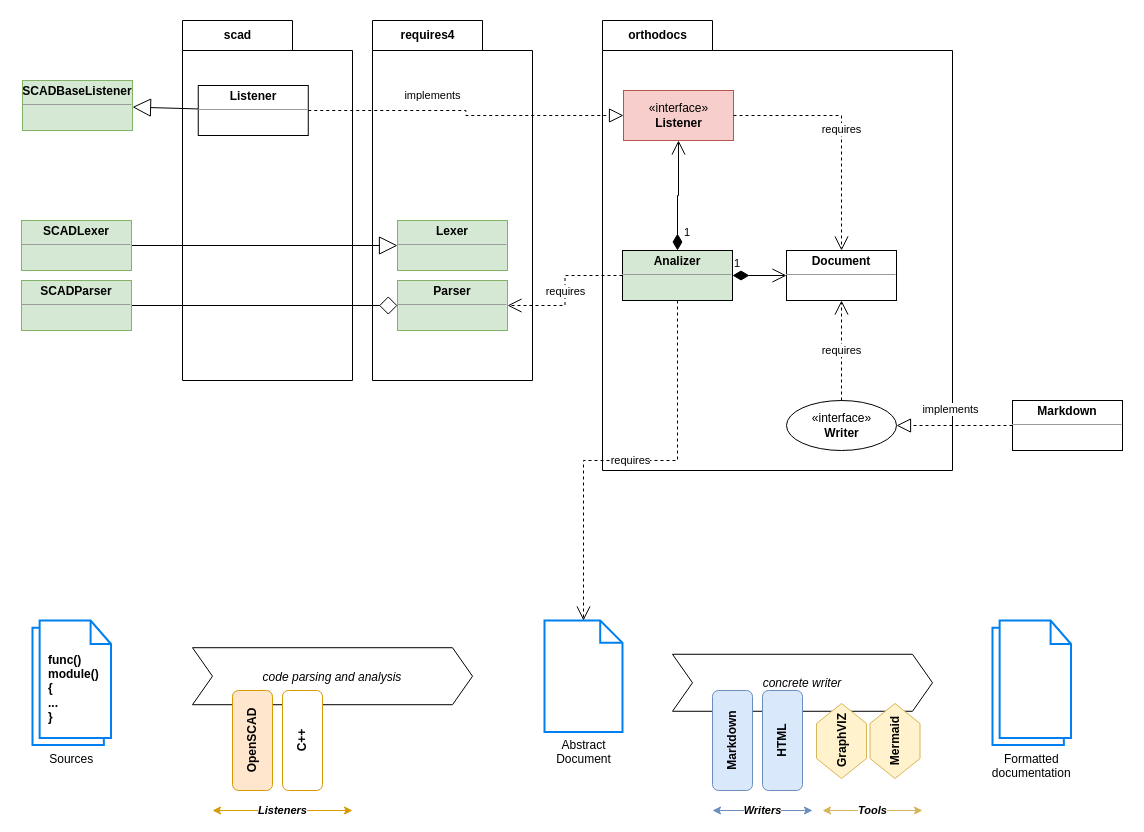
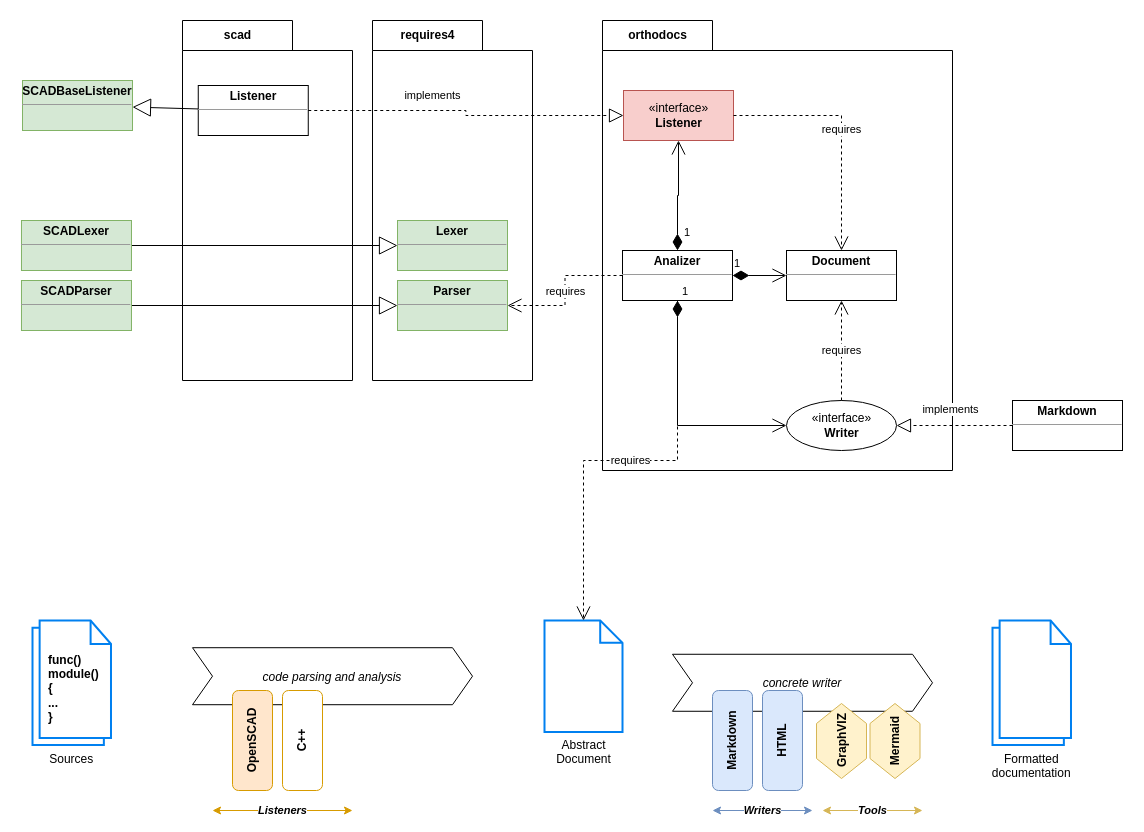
node "Analizer": fillcolor #d5e8d4 -> #ffffff
edge "SCADParser" -> "Parser": arrowhead diamond -> block
edge "Analizer" -- "«interface» Writer": added, label "1"
